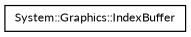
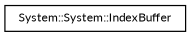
node "System::Graphics::IndexBuffer": label "System::Graphics::IndexBuffer" -> "System::System::IndexBuffer"
